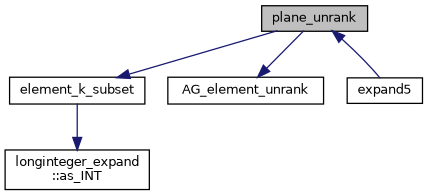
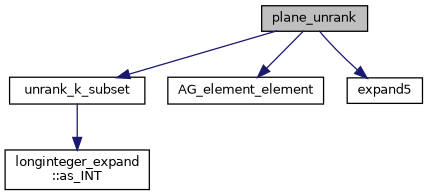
edge "expand5" -> "plane_unrank": reversed
node "element_k_subset": label "element_k_subset" -> "unrank_k_subset"
node "AG_element_unrank": label "AG_element_unrank" -> "AG_element_element"
